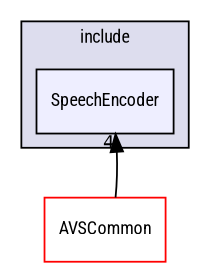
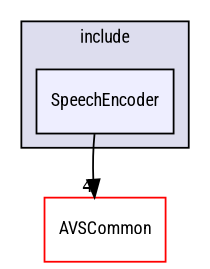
edge "AVSCommon" -> "SpeechEncoder": reversed
